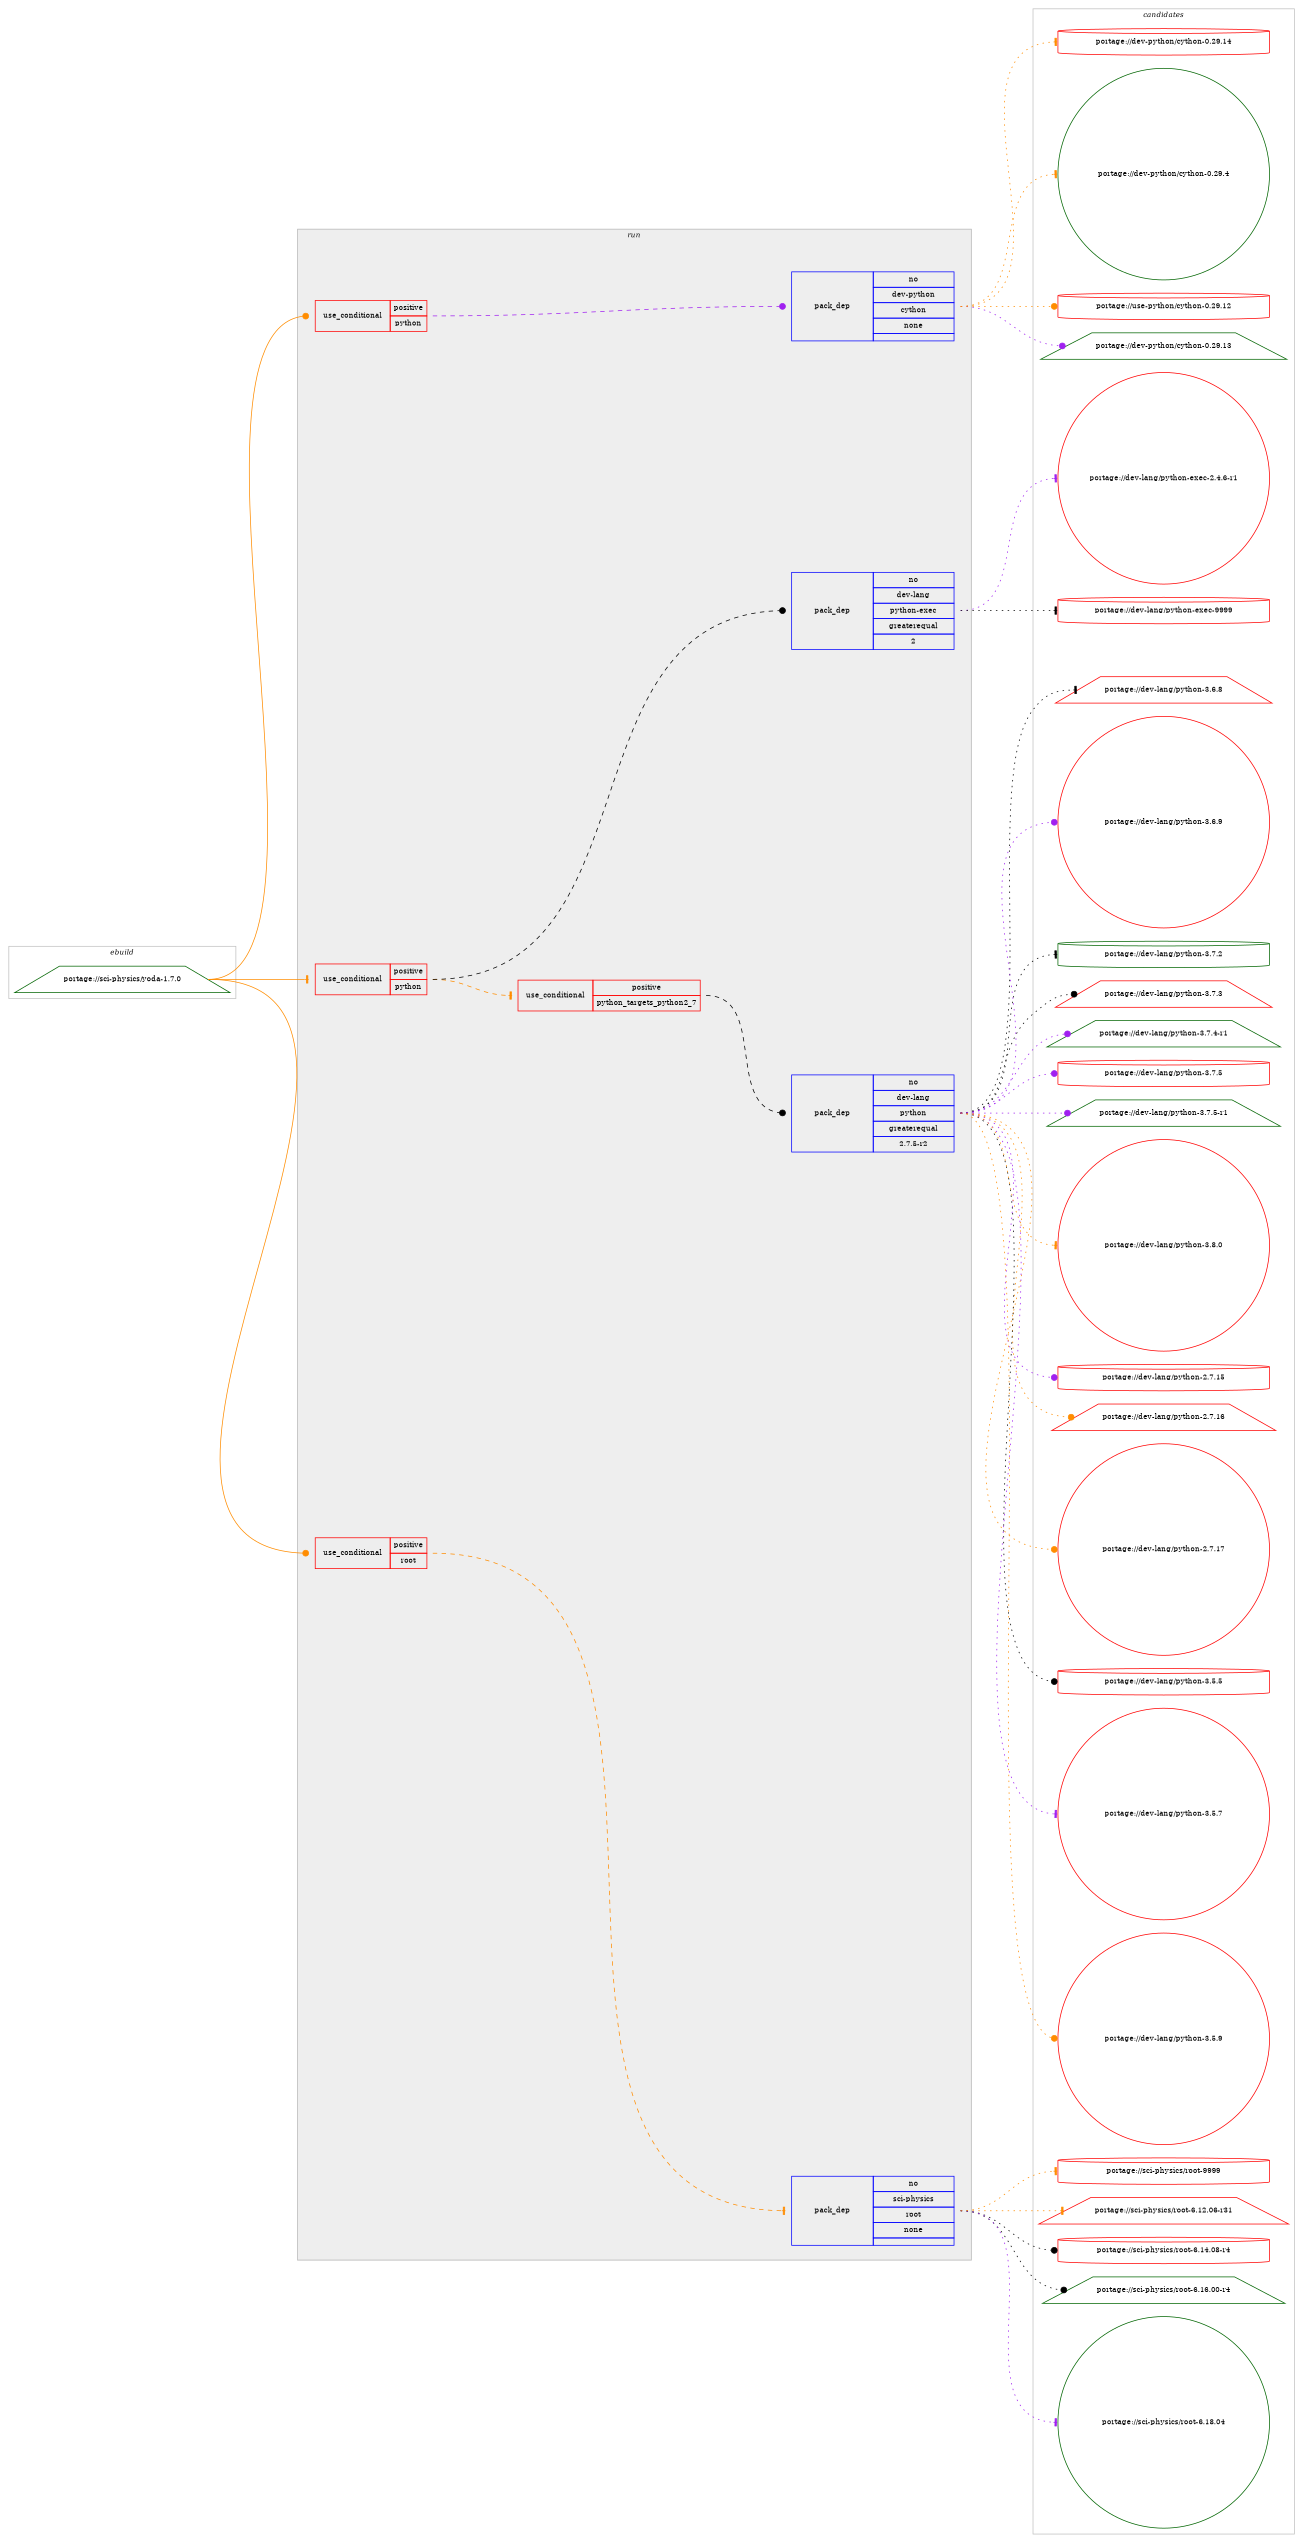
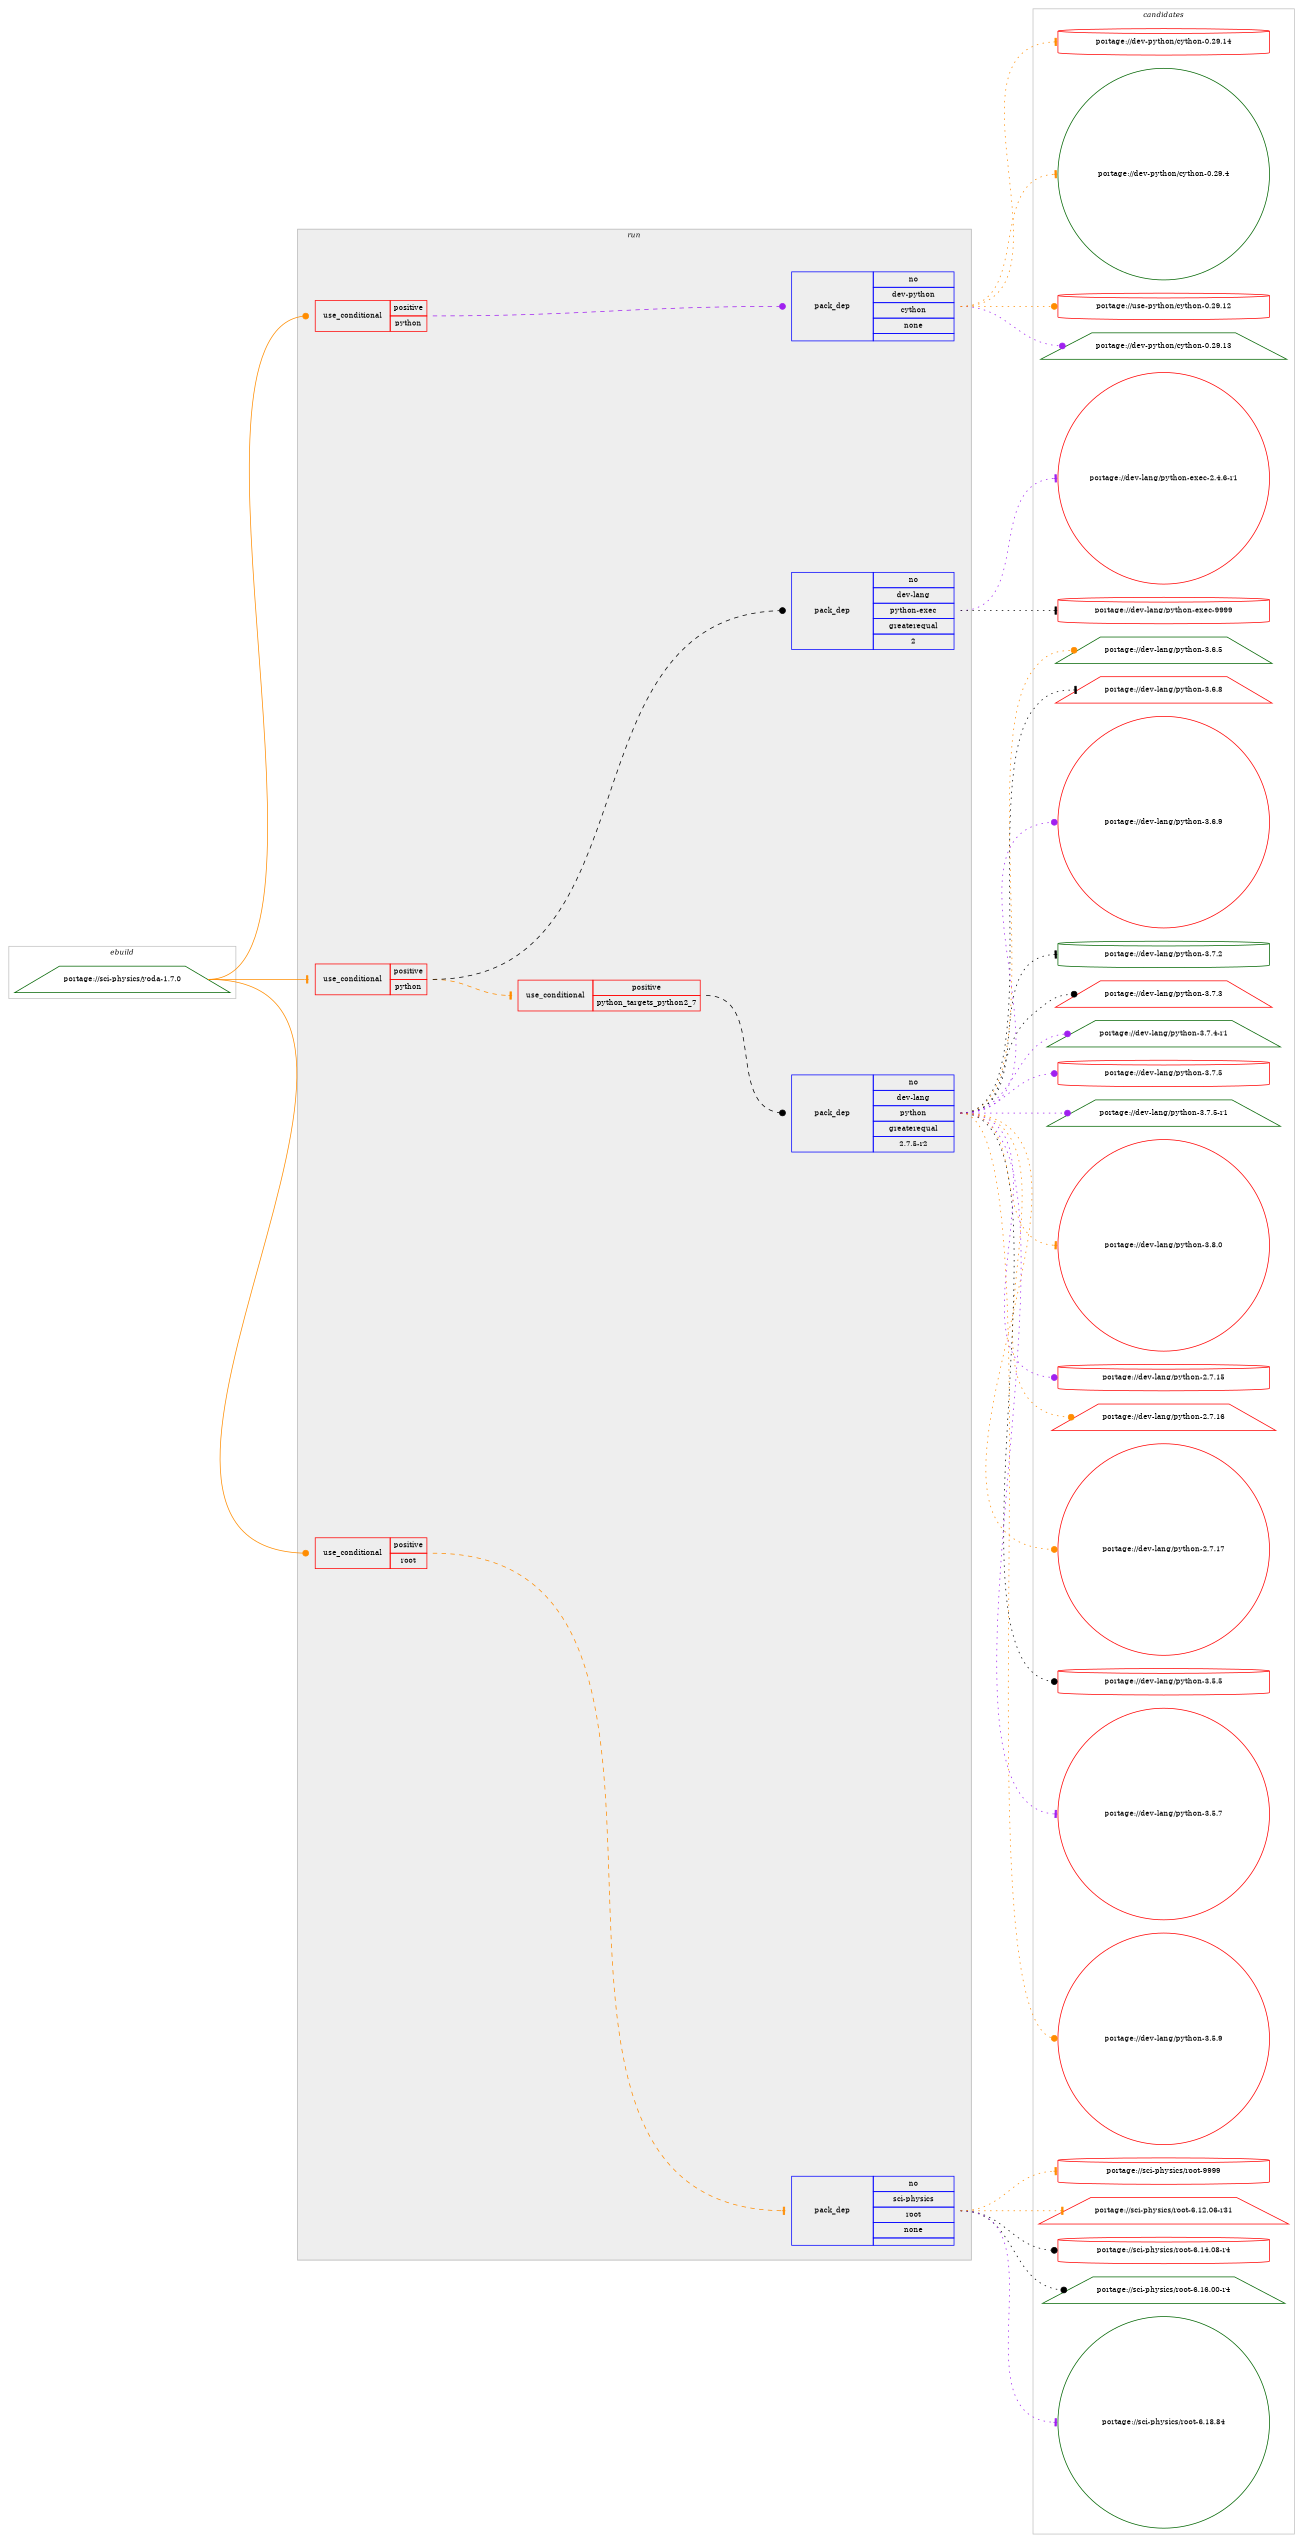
node "portage://dev-lang/python-3.6.5": added
node "portage://sci-physics/root-6.18.04": label "portage://sci-physics/root-6.18.04" -> "portage://sci-physics/root-6.18.84"
